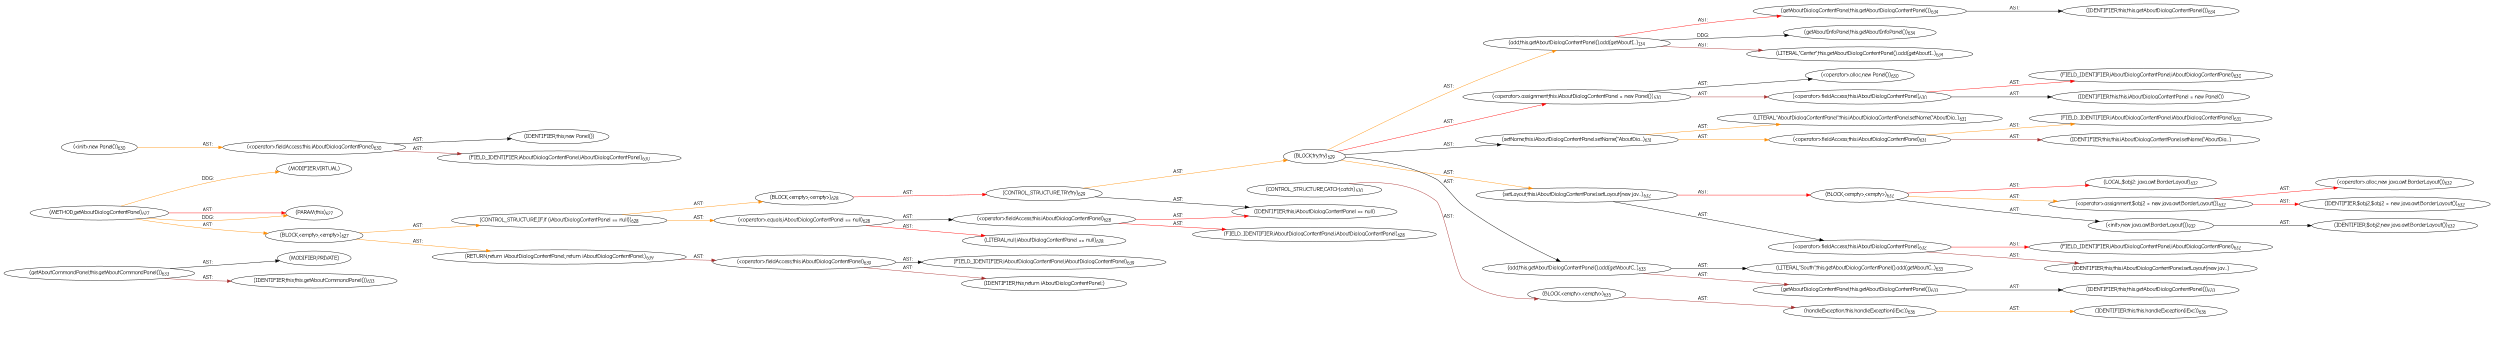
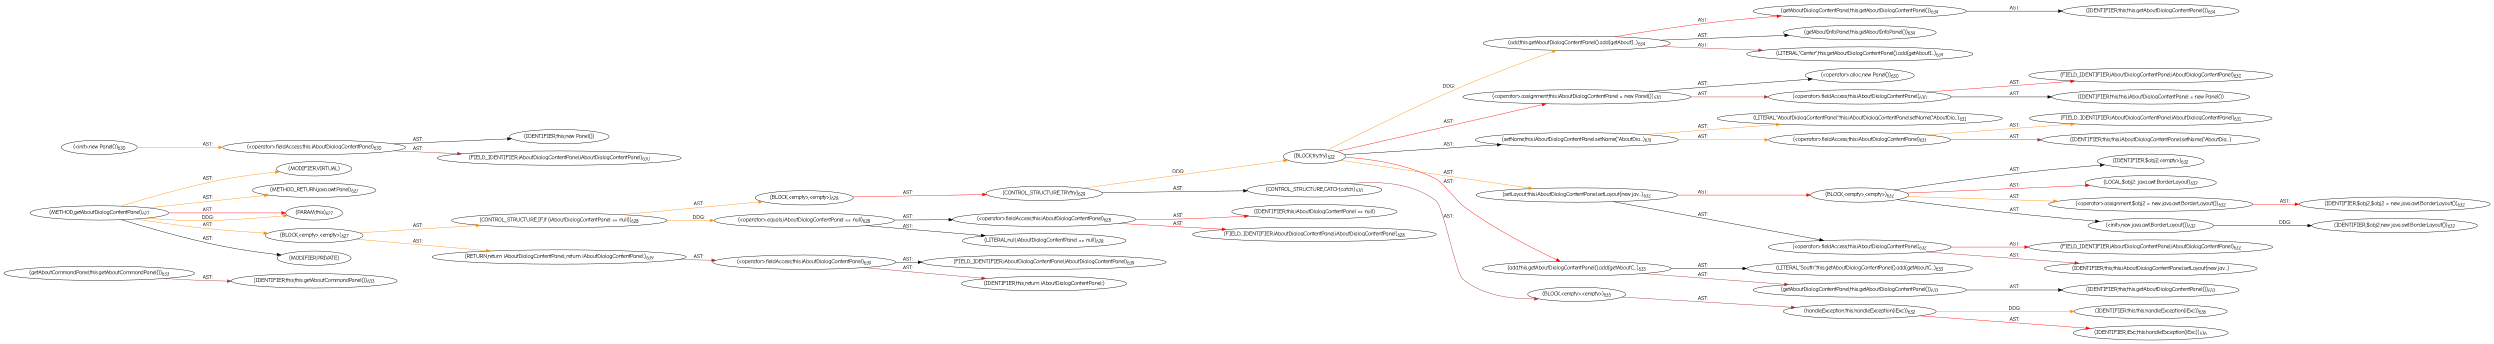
edge "(add,this.getAboutDialogContentPanel().add(getAboutI...)" -> "(getAboutInfoPanel,this.getAboutInfoPanel())": label "DDG: " -> "AST: "
node "(add,this.getAboutDialogContentPanel().add(getAboutI...)": text "134" -> "634"
edge "(BLOCK,try,try)" -> "(add,this.getAboutDialogContentPanel().add(getAboutI...)": label "AST: " -> "DDG: "
node "(BLOCK,try,try)": text "629" -> "622"
node "(IDENTIFIER,$obj2,<empty>)": added
edge "(CONTROL_STRUCTURE,TRY,try)" -> "(BLOCK,try,try)": label "AST: " -> "DDG: "
edge "(METHOD,getAboutDialogContentPanel)" -> "(MODIFIER,VIRTUAL)": label "DDG: " -> "AST: "
node "(<operator>.alloc,new java.awt.BorderLayout())": removed
node "(METHOD_RETURN,java.awt.Panel)": added
edge "(BLOCK,try,try)" -> "(add,this.getAboutDialogContentPanel().add(getAboutC...)": color black -> red
edge "(CONTROL_STRUCTURE,TRY,try)" -> "(IDENTIFIER,this,iAboutDialogContentPanel == null)": now "(CONTROL_STRUCTURE,TRY,try)" -> "(CONTROL_STRUCTURE,CATCH,catch)"
edge "(CONTROL_STRUCTURE,IF,if (iAboutDialogContentPanel == null))" -> "(<operator>.equals,iAboutDialogContentPanel == null)": label "AST: " -> "DDG: "
edge "(<init>,new java.awt.BorderLayout())" -> "(IDENTIFIER,$obj2,new java.awt.BorderLayout())": label "AST: " -> "DDG: "
node "(<init>,new java.awt.BorderLayout())": text "932" -> "632"
edge "(<operator>.equals,iAboutDialogContentPanel == null)" -> "(LITERAL,null,iAboutDialogContentPanel == null)": color red -> black
edge "(getAboutCommandPanel,this.getAboutCommandPanel())" -> "(MODIFIER,PRIVATE)": now "(METHOD,getAboutDialogContentPanel)" -> "(MODIFIER,PRIVATE)"
edge "(handleException,this.handleException(iExc))" -> "(IDENTIFIER,this,this.handleException(iExc))": label "AST: " -> "DDG: "
node "(handleException,this.handleException(iExc))": text "636" -> "632"
node "(IDENTIFIER,iExc,this.handleException(iExc))": added
